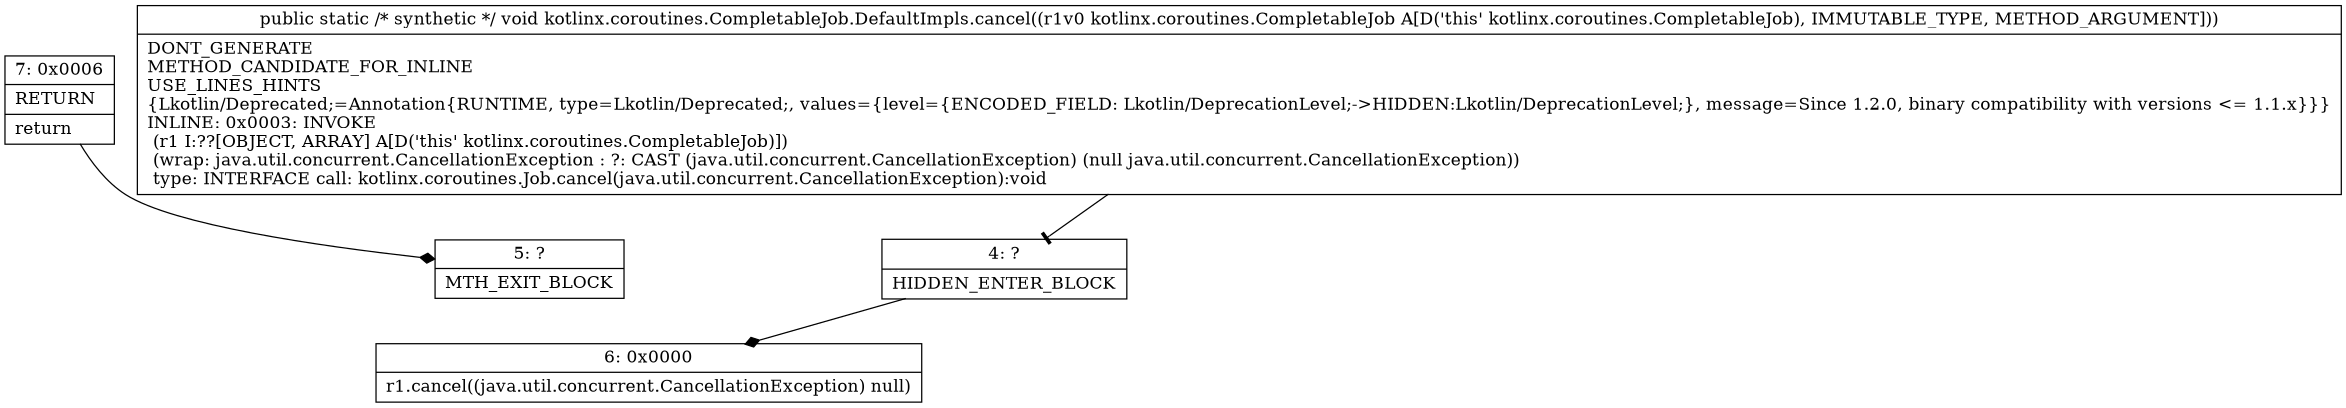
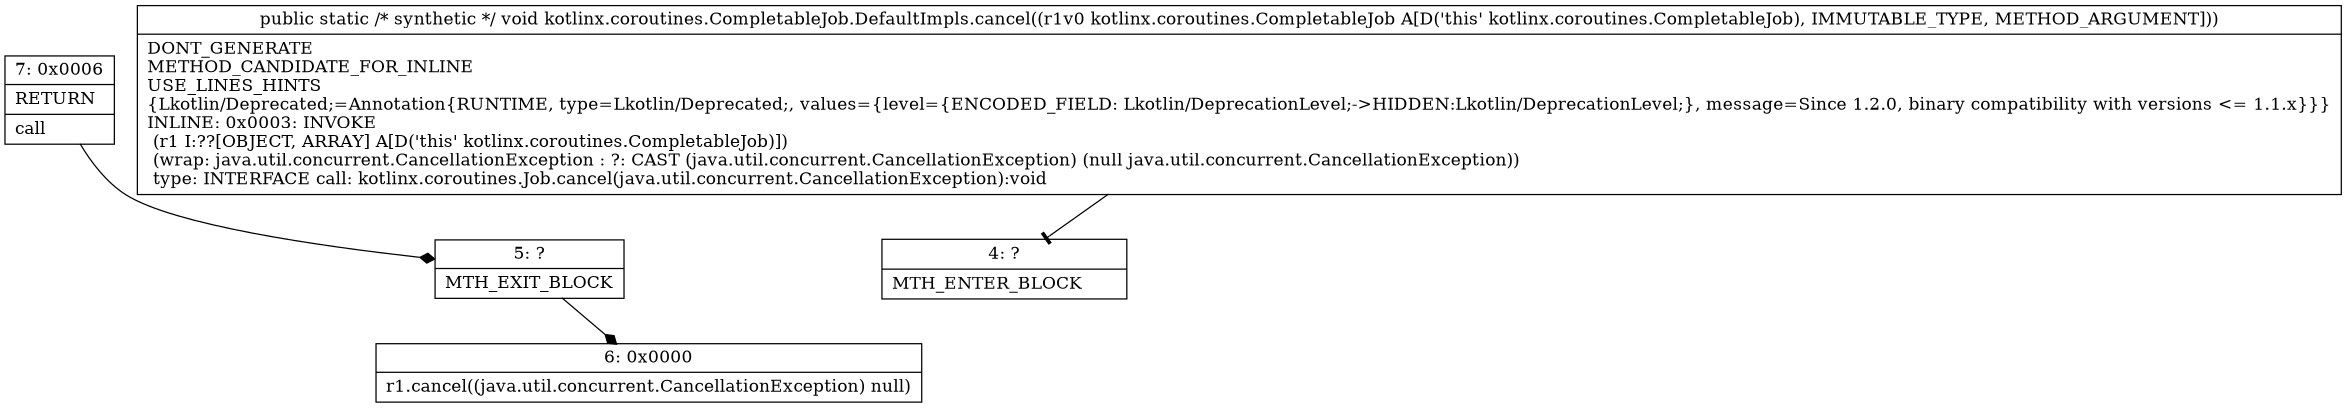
node "7: 0x0006": text "return" -> "call"
node "4: ?": text "HIDDEN_ENTER_BLOCK" -> "MTH_ENTER_BLOCK"
edge "4: ?" -> "6: 0x0000": now "5: ?" -> "6: 0x0000"
